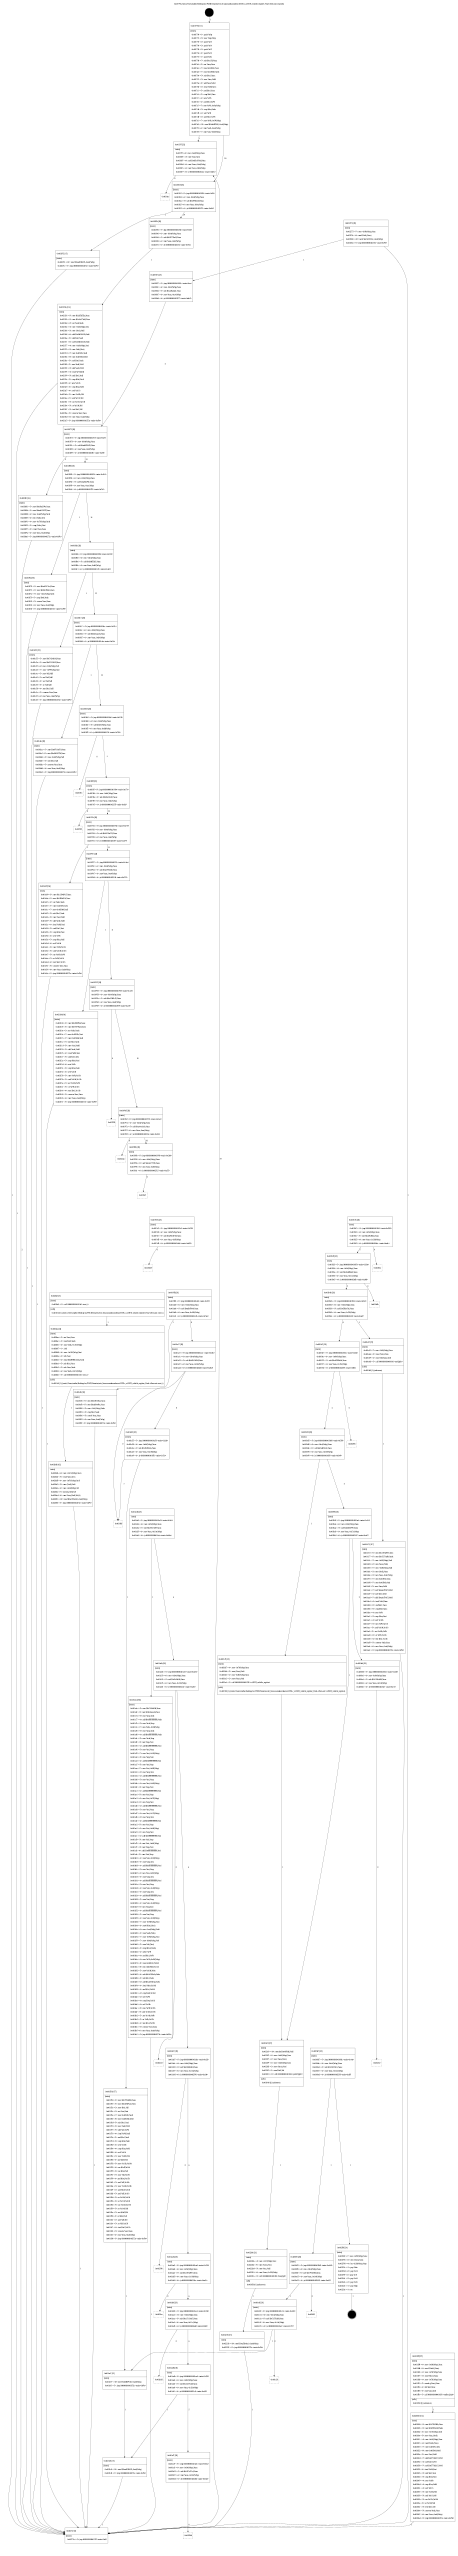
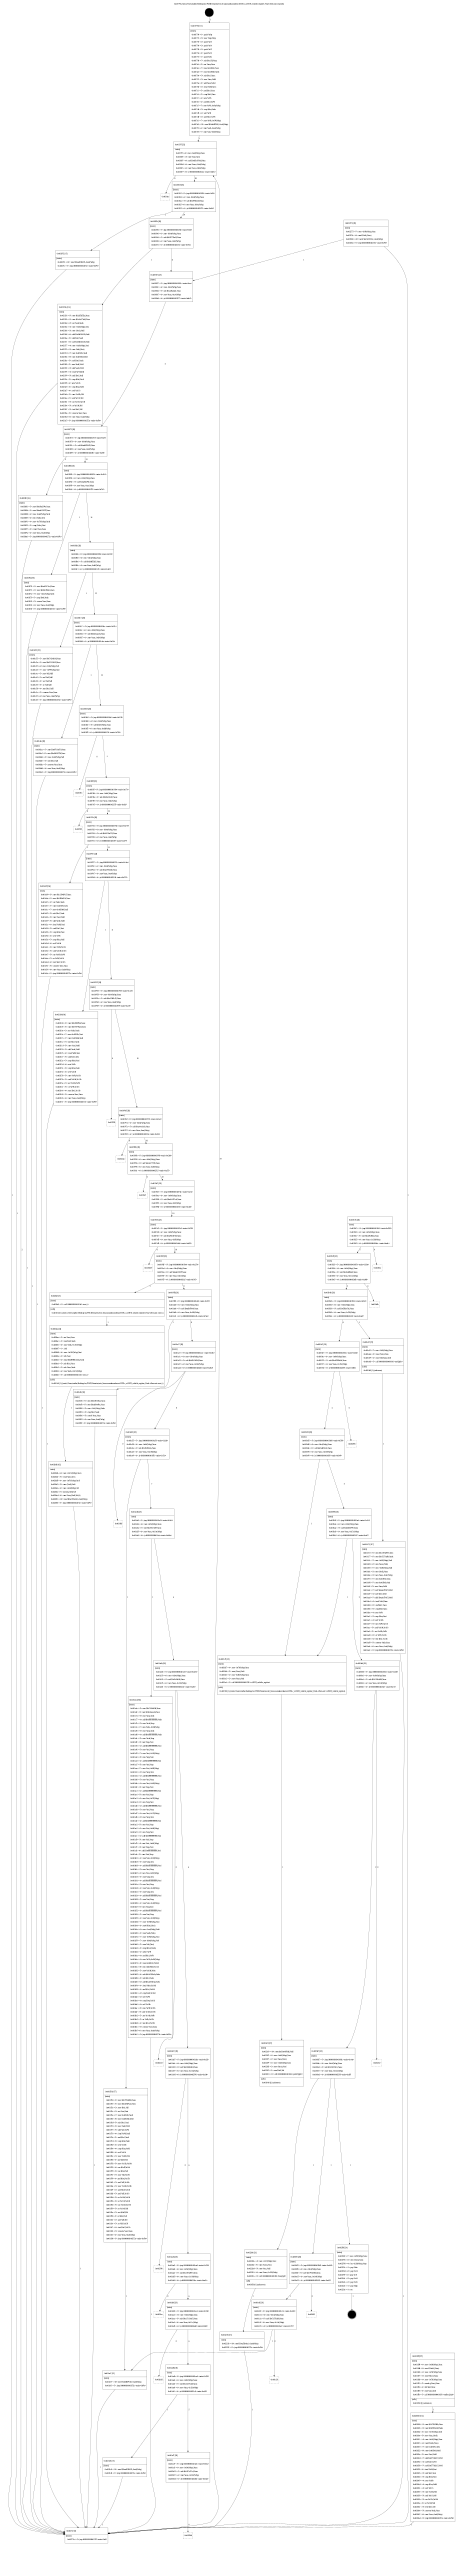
edge "0x401790 [111]" -> "0x40181f [28]": now "0x4017ff [32]" -> "0x40181f [28]"
edge "0x40183b [28]" -> "0x401857 [28]": added, label "18"
node "0x4019a7 [28]": added
node "0x4019df [28]": added
edge "0x401a33 [28]" -> "0x4024fd": now "0x401a33 [28]" -> "0x401a4f [28]"
edge "0x401b9f [28]" -> "0x4021e9 [29]": now "0x401b9f [28]" -> "0x4021d7 [18]"
edge "0x401bbb [28]" -> "0x401bd7 [28]": added, label "2"
edge "0x4021e9 [29]" -> "0x402206 [21]": now "0x401bd7 [28]" -> "0x402206 [21]"
edge "0x401ee7 [15]" -> "0x4021c8 [15]": now "0x401ee7 [15]" -> "0x40272e [5]"
